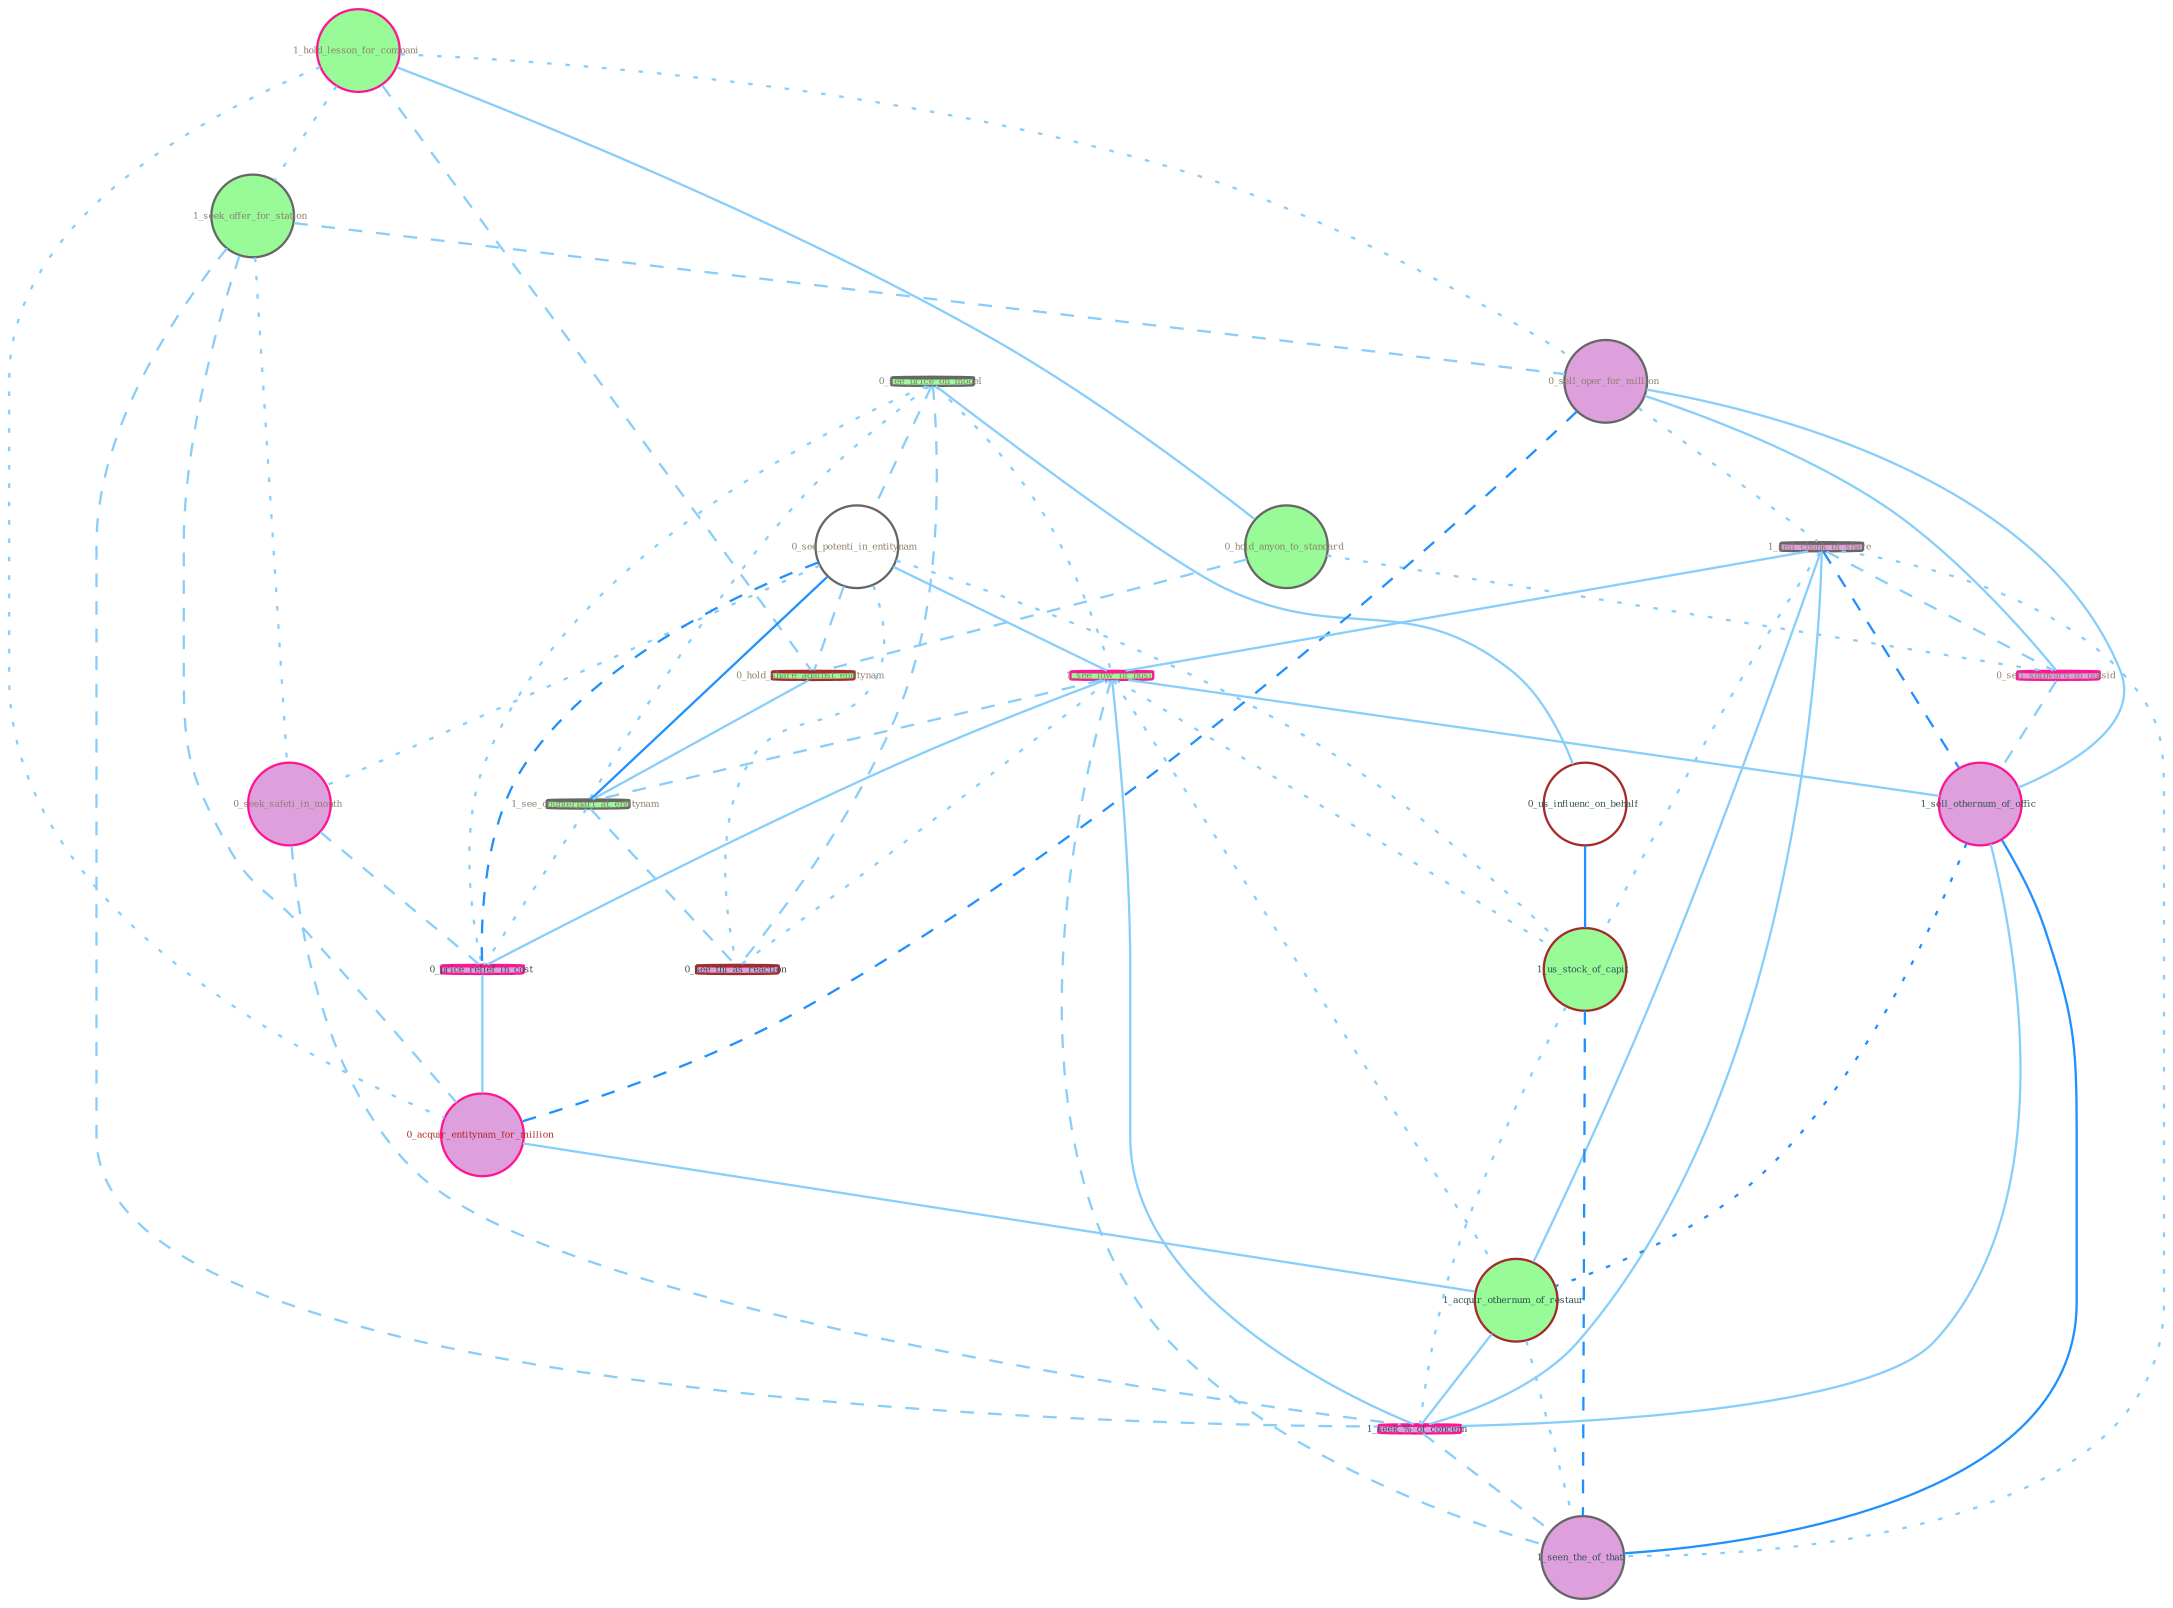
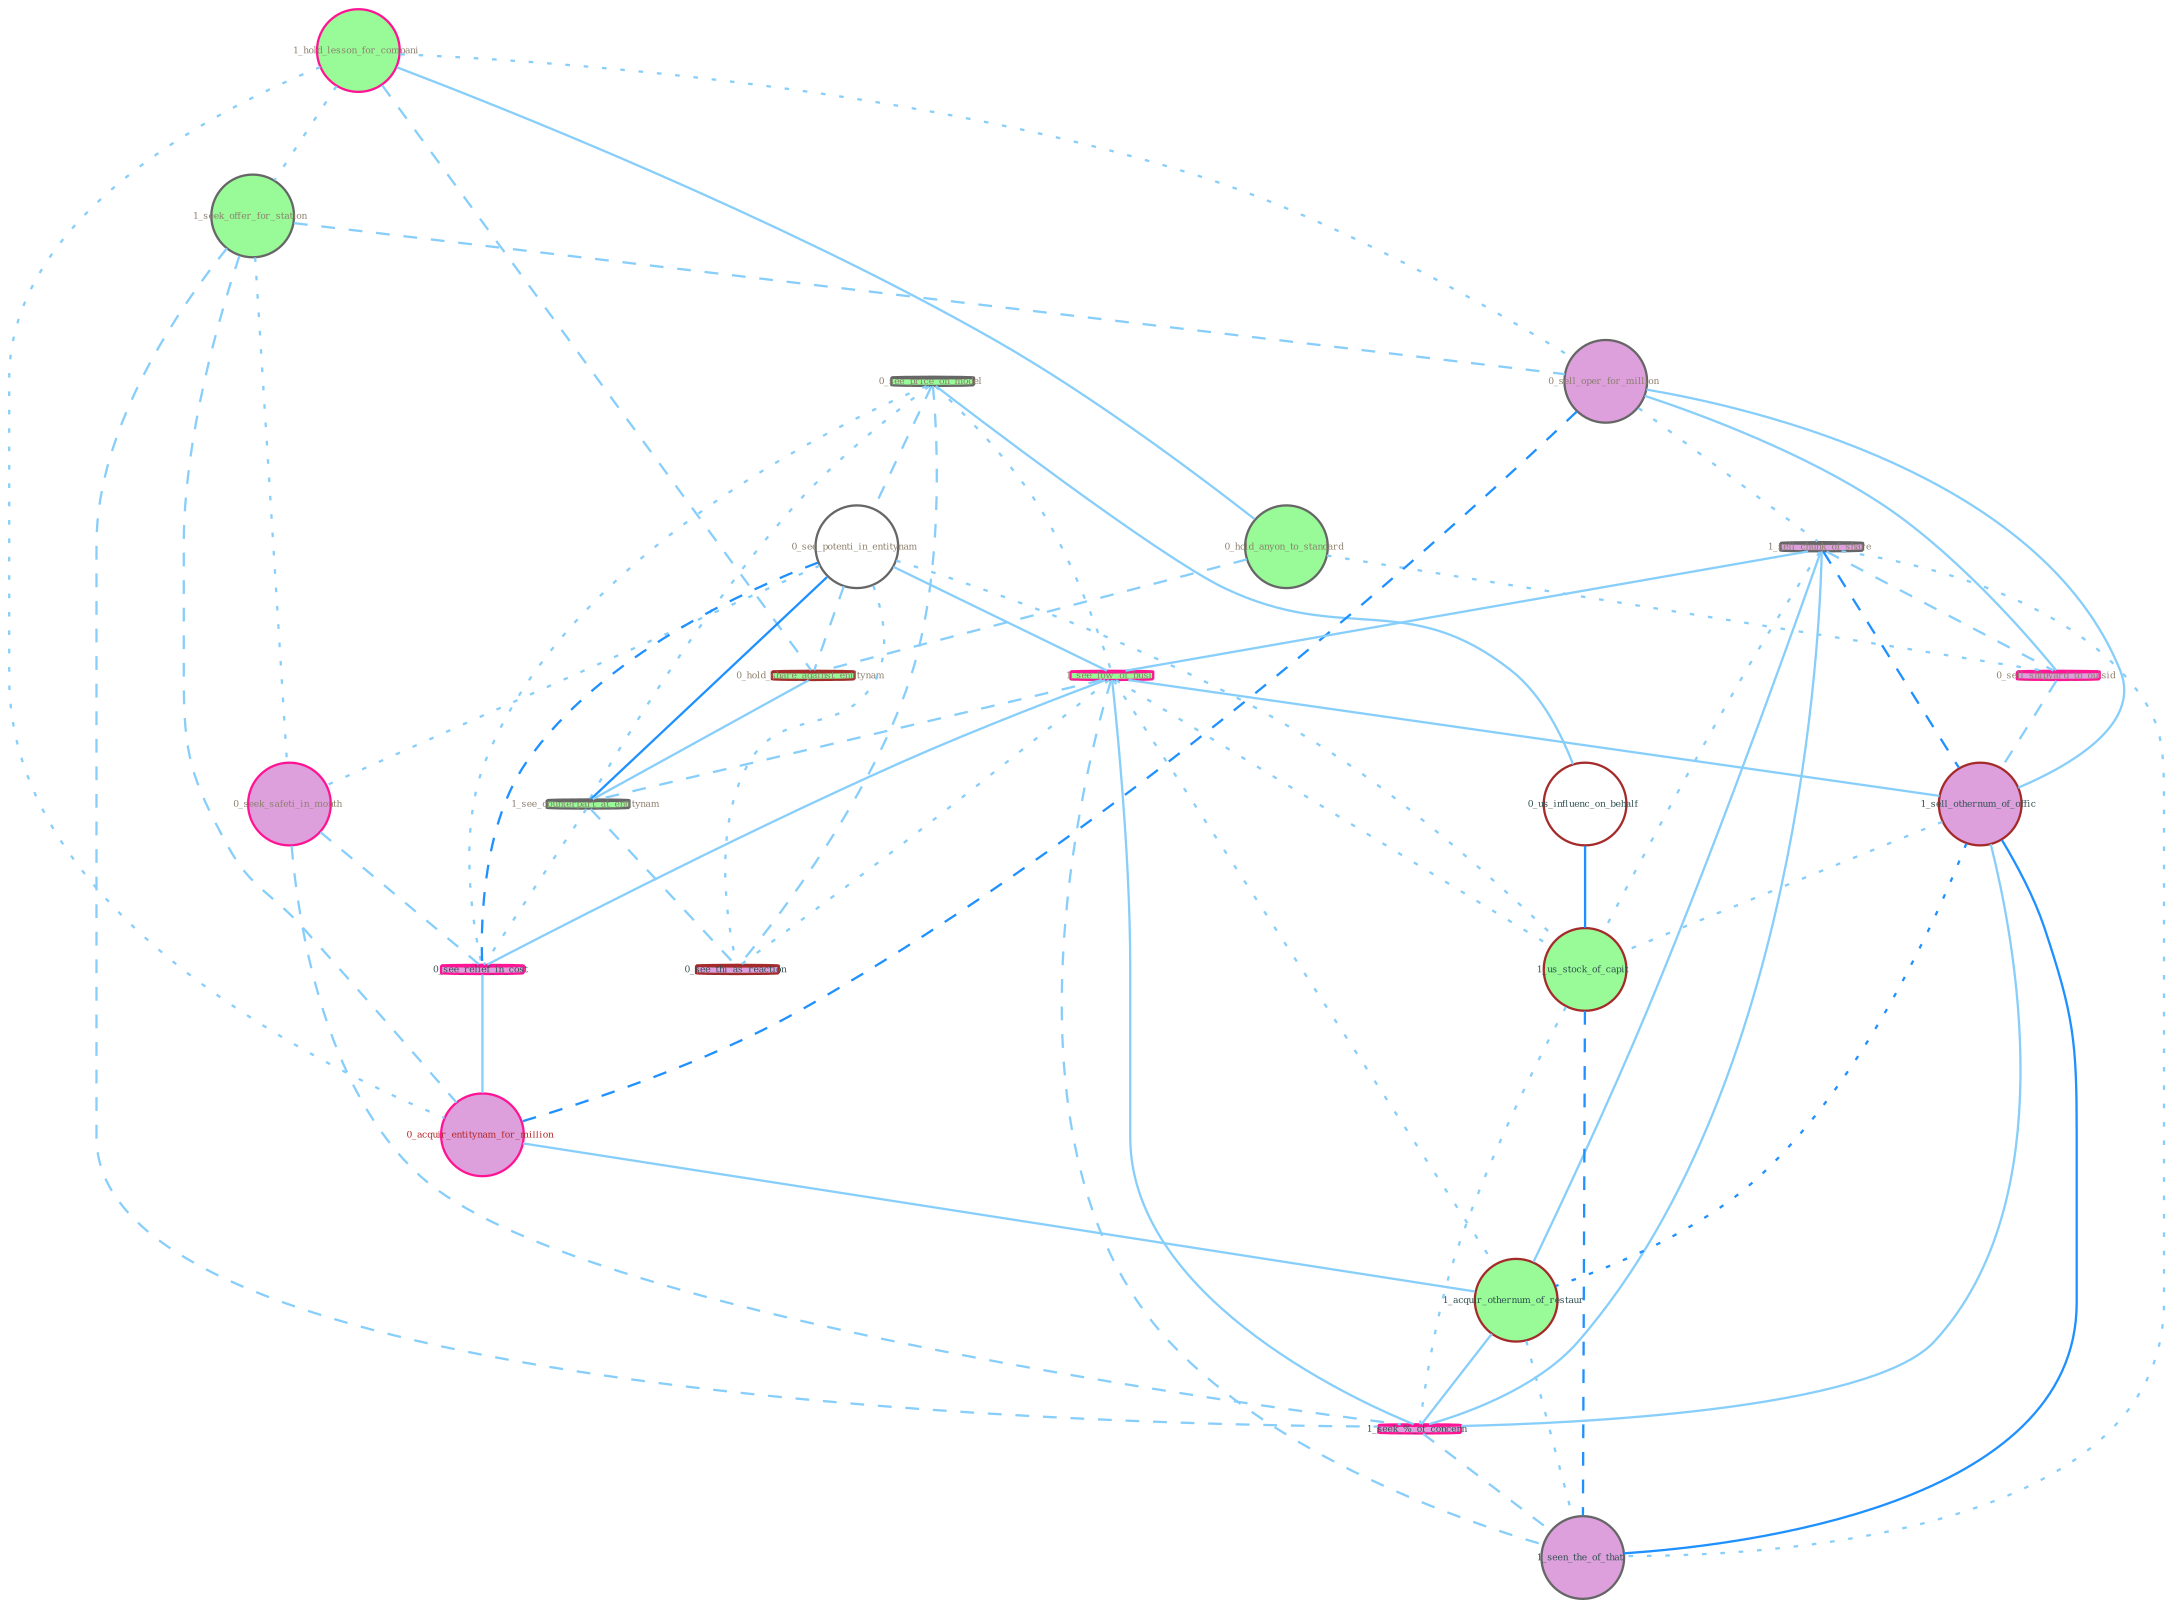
node "1_sell_othernum_of_offic": color deeppink -> brown
edge "1_sell_othernum_of_offic" -- "1_us_stock_of_capit": added
node "0_price_relief_in_cost": label "0_price_relief_in_cost" -> "0_see_relief_in_cost"
